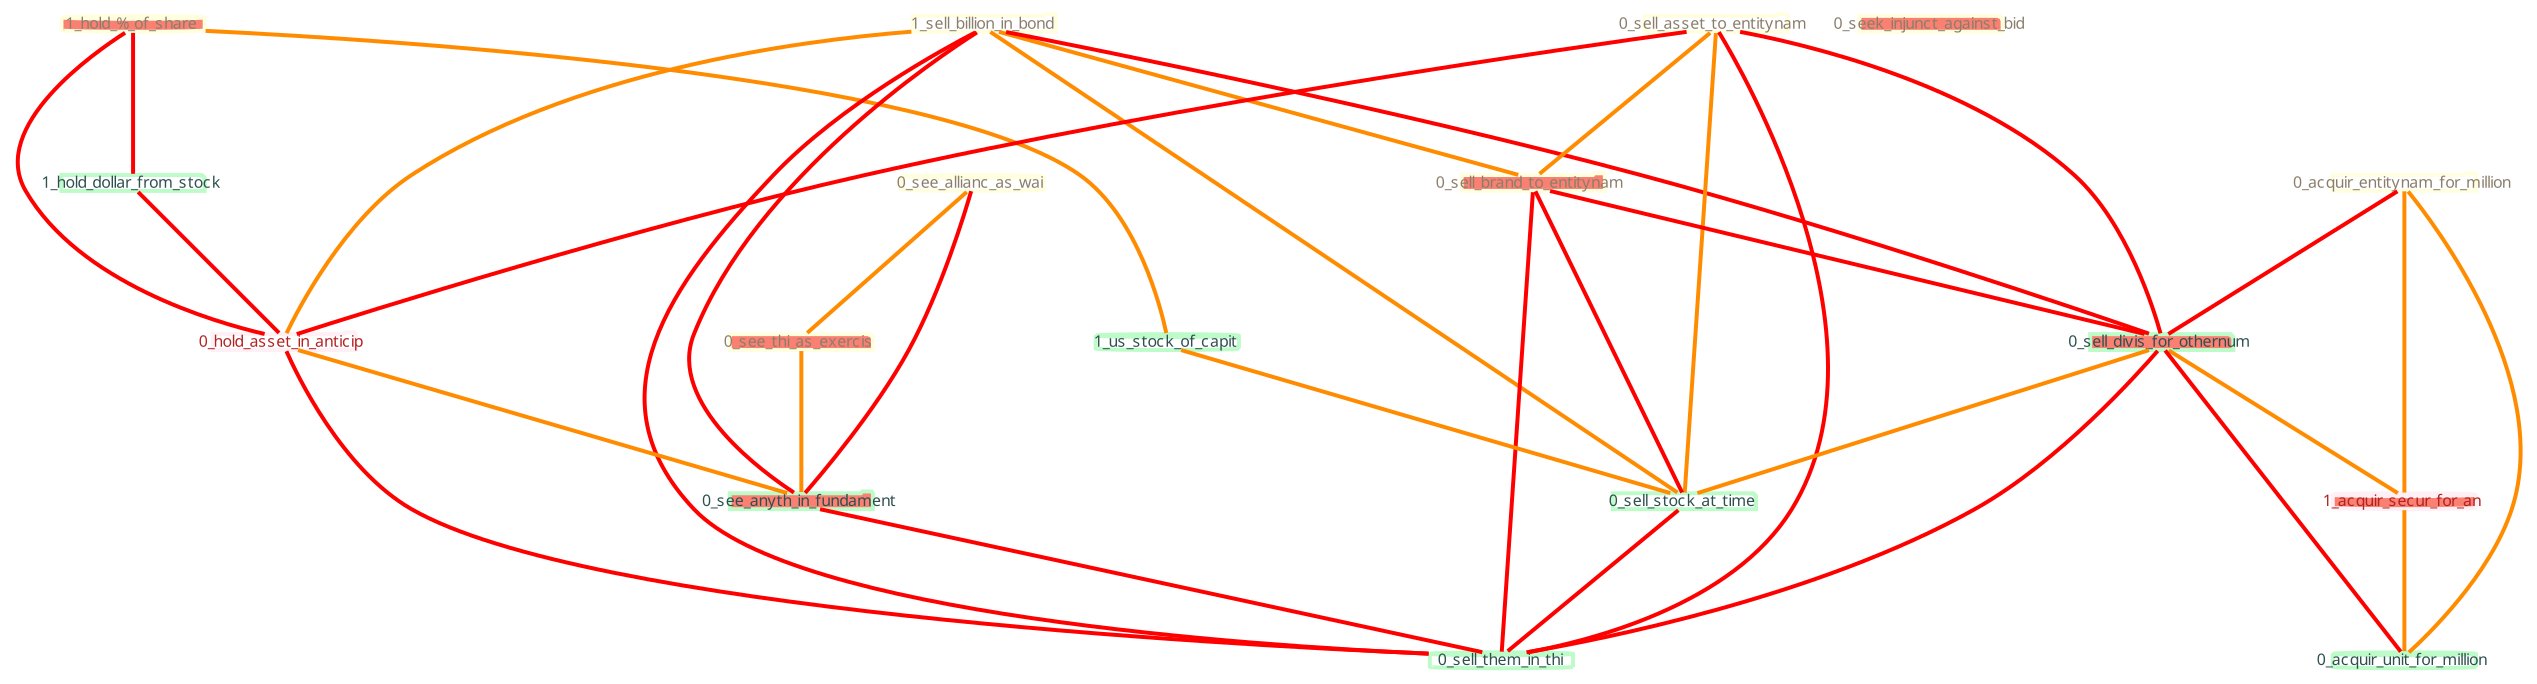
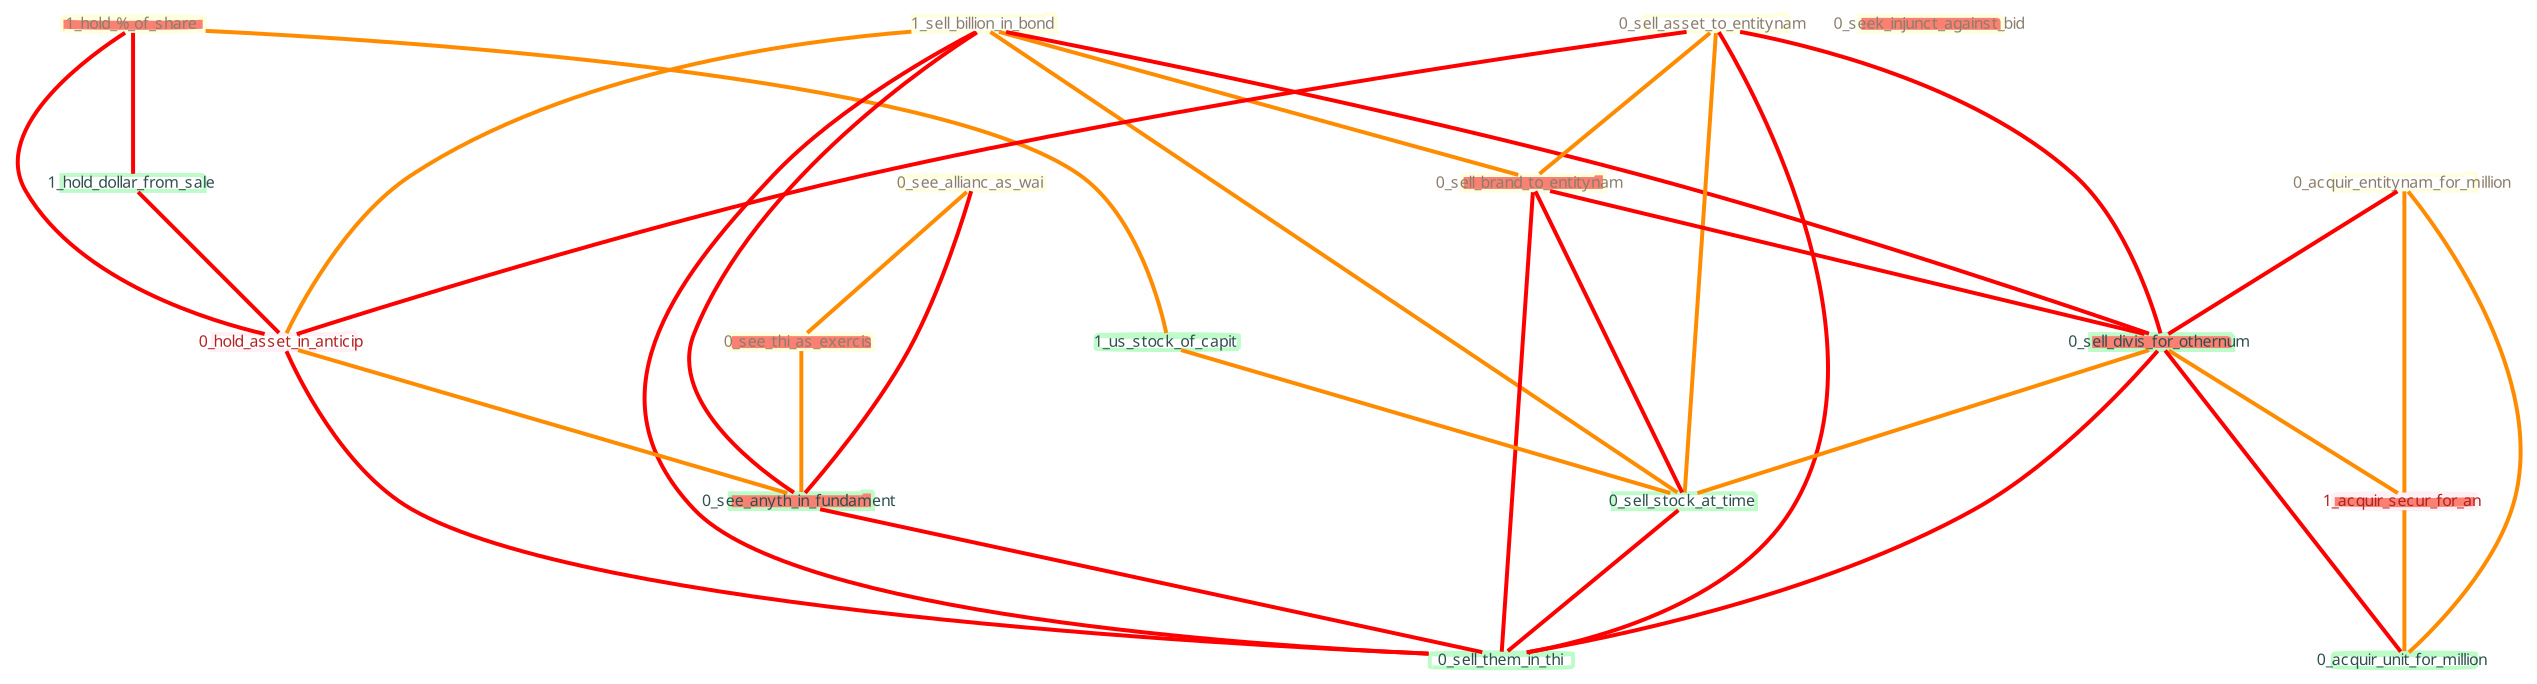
node "1_hold_dollar_from_stock": label "1_hold_dollar_from_stock" -> "1_hold_dollar_from_sale"
